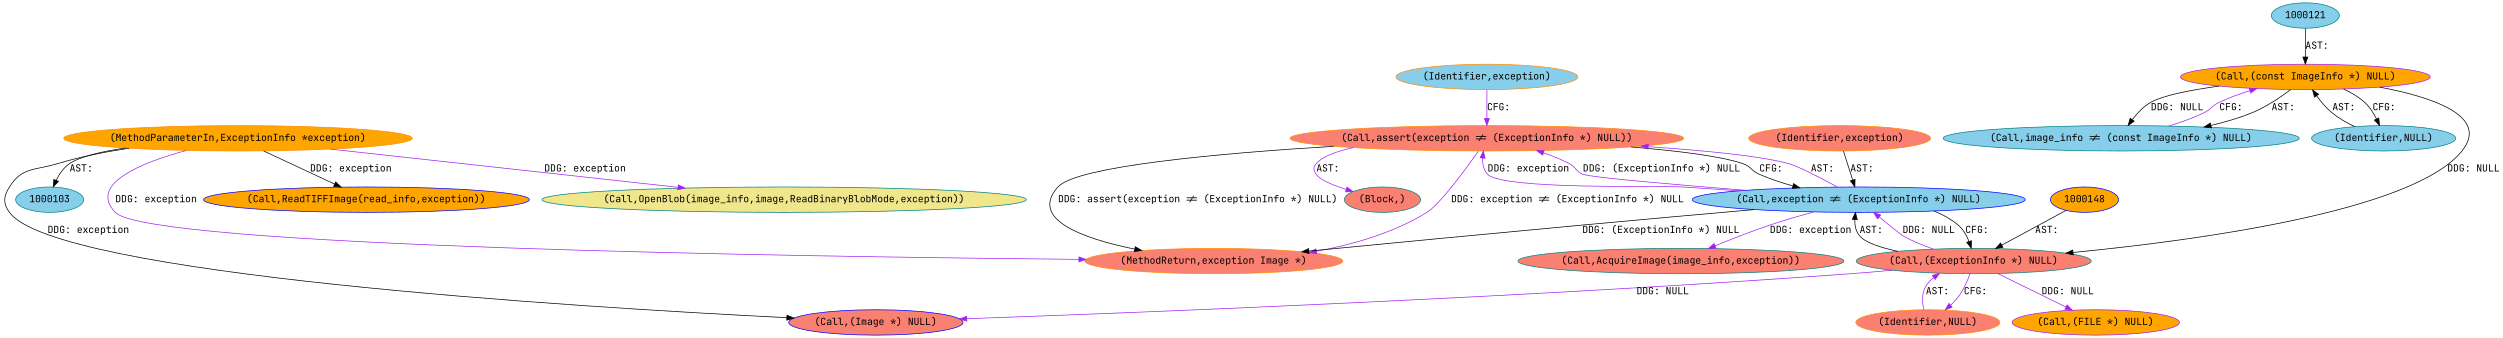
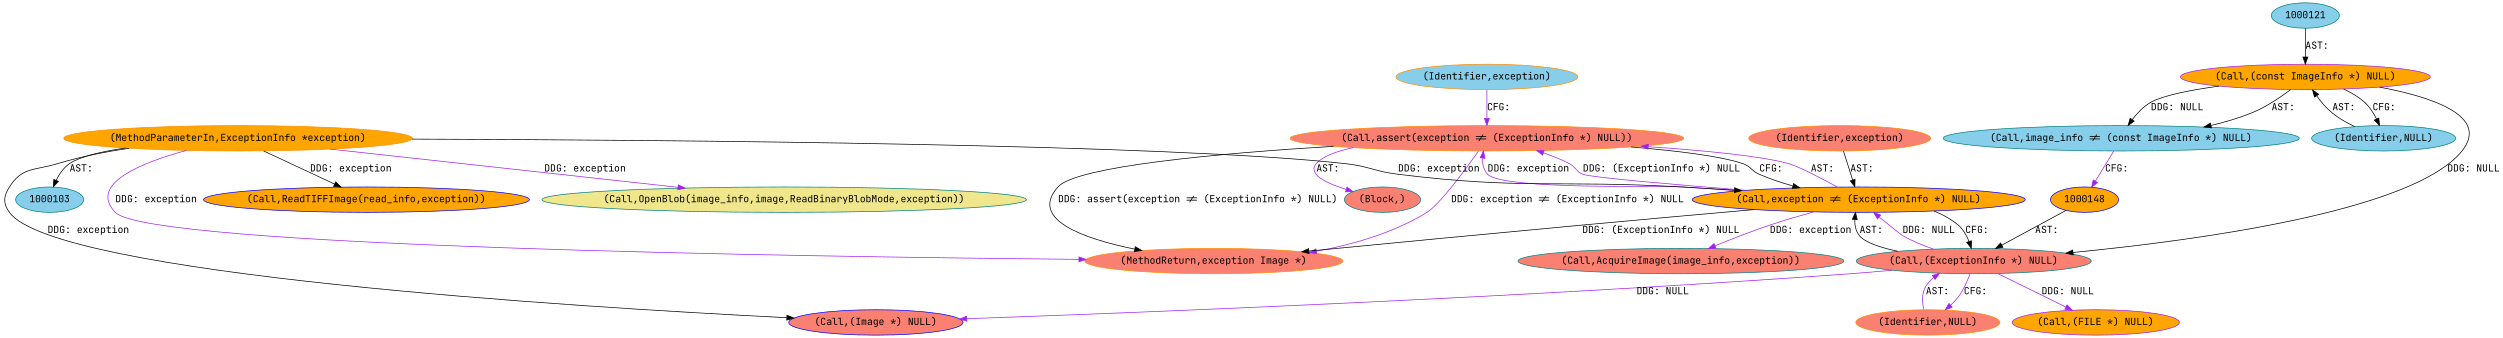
edge "(Call,image_info != (const ImageInfo *) NULL)" -> "(Call,(const ImageInfo *) NULL)": now "(Call,image_info != (const ImageInfo *) NULL)" -> "1000148"
edge "(MethodParameterIn,ExceptionInfo *exception)" -> "(Call,exception != (ExceptionInfo *) NULL)": added, label "DDG: exception"
node "(Call,exception != (ExceptionInfo *) NULL)": fillcolor skyblue -> orange
